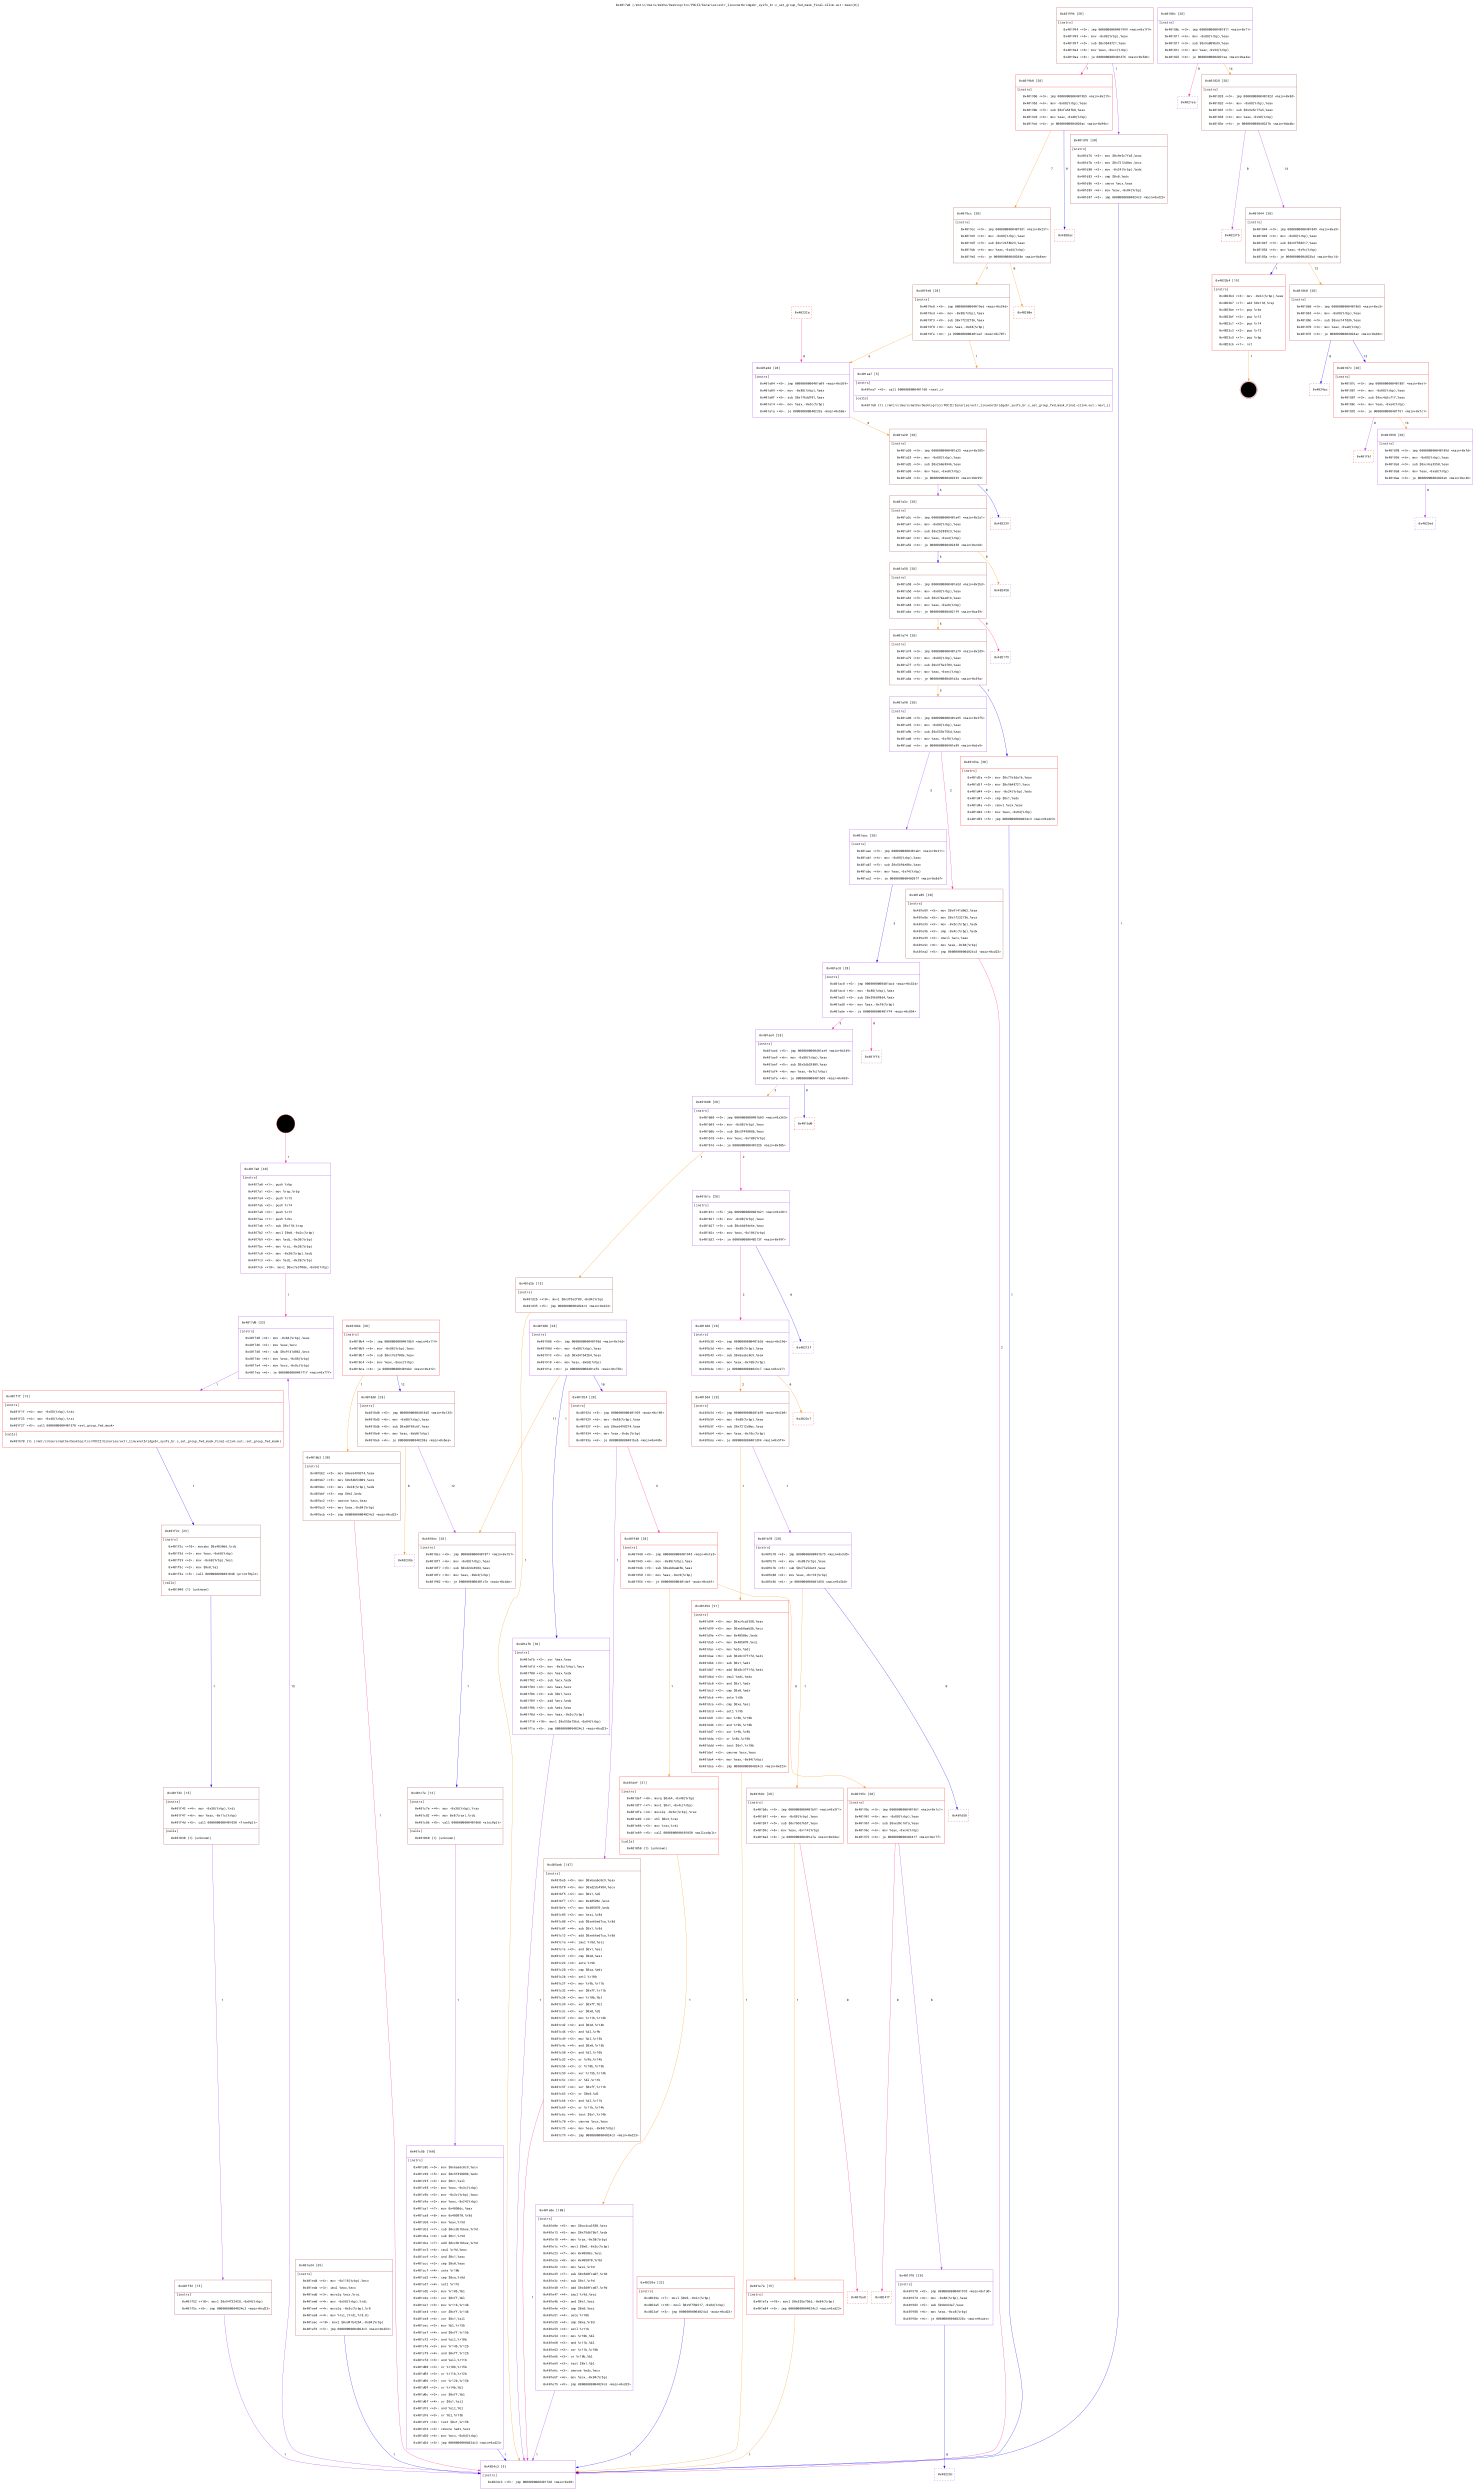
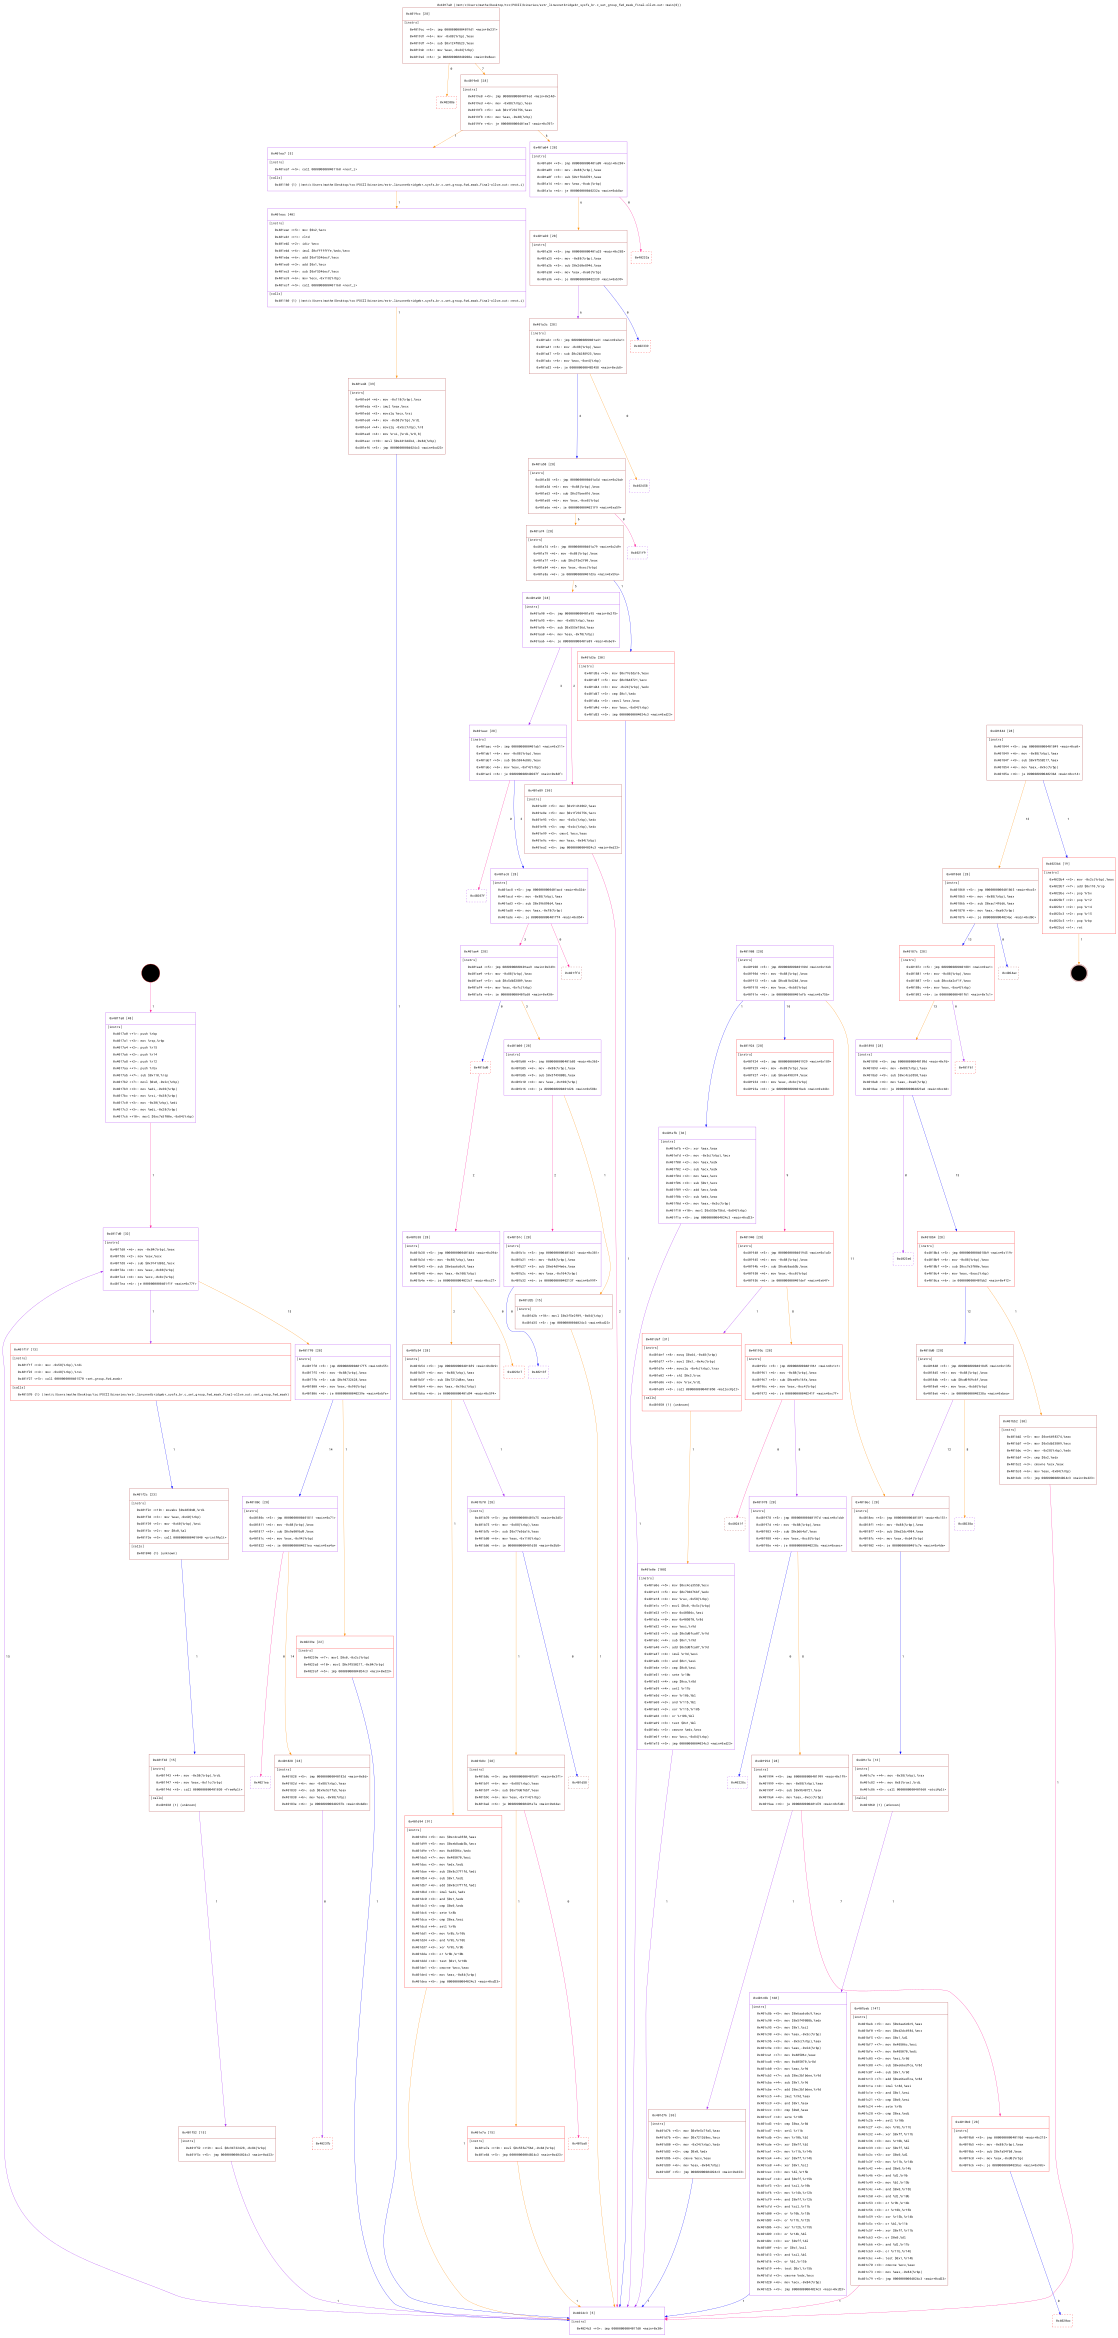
edge "0x4019b0 [28]" -> "0x4019cc [28]": removed, label "7"
edge "0x401828 [28]" -> "0x401844 [28]": removed, label "14"
node "0x401eac [40]": added
edge "0x40232a" -> "0x401a04 [28]": reversed
node "0x40207f": added
edge "0x401898 [28]" -> "0x4018b4 [28]": added, label "13"
edge "0x401b1c [28]" -> "0x401b38 [28]": now "0x401bd0" -> "0x401b38 [28]"
node "0x4017f0 [28]": added
edge "0x401924 [28]" -> "0x401beb [147]": removed, label "1"
edge "0x401978 [28]" -> "0x401994 [28]": added, label "8"
edge "0x401940 [28]" -> "0x401def [31]": color darkorange -> purple
